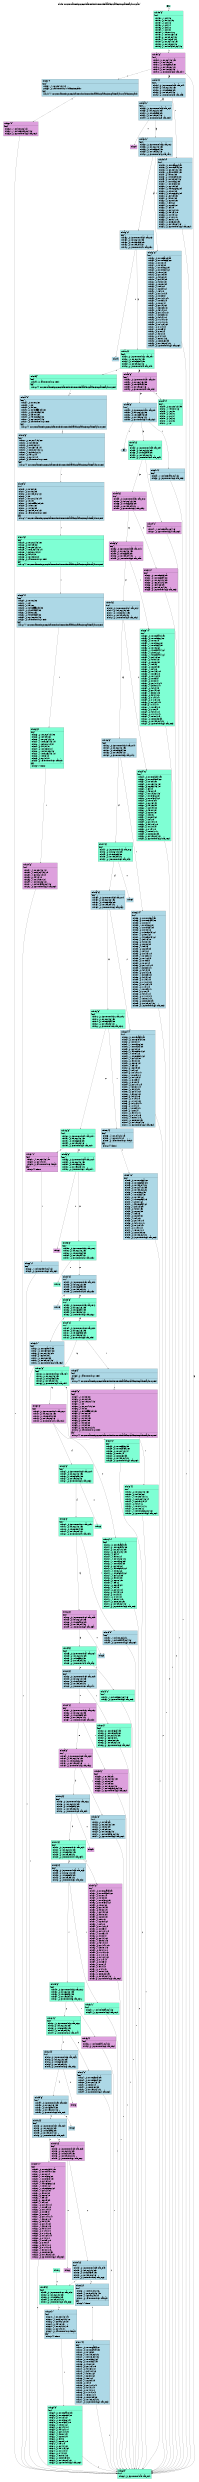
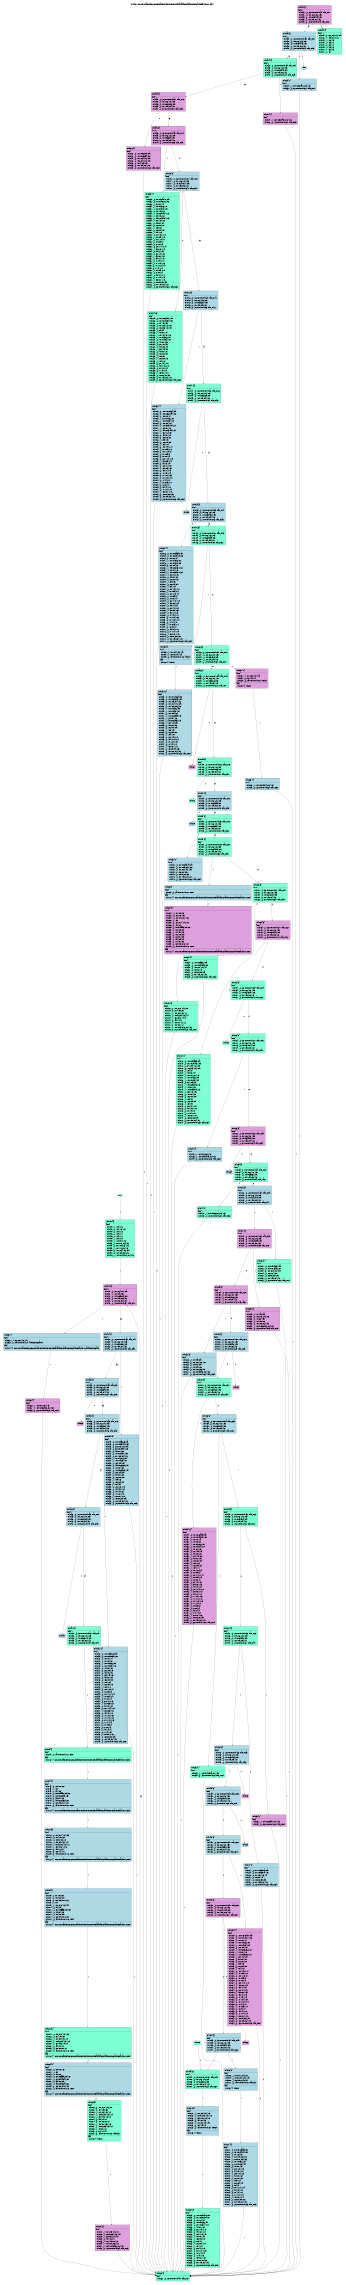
edge "0x401a7c [22]" -> "0x401a92 [25]": removed, label "33"
